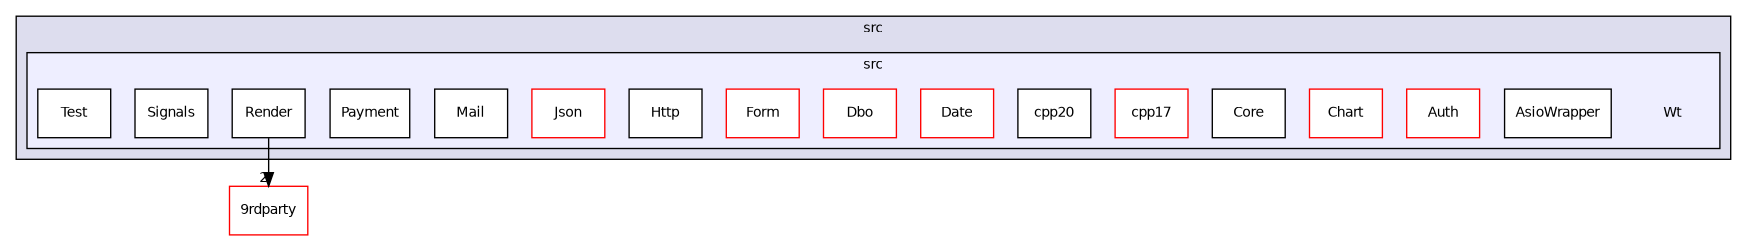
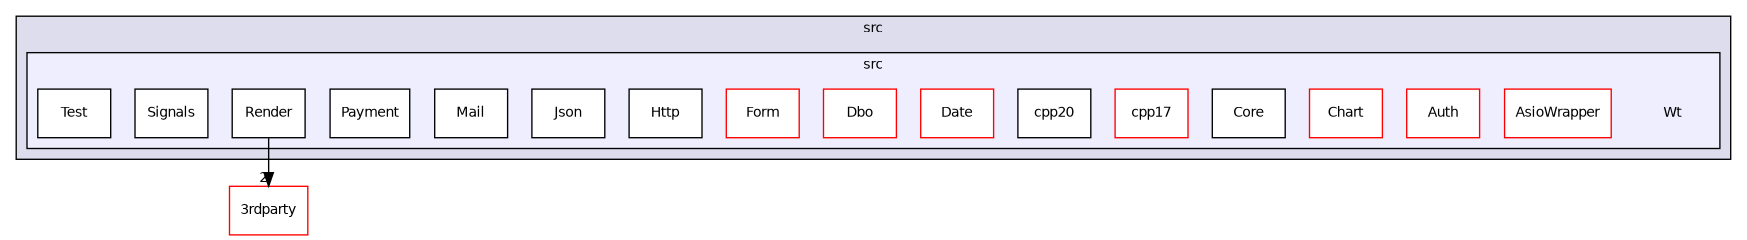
node "Json": color red -> black
node "AsioWrapper": color black -> red
node "9rdparty": label "9rdparty" -> "3rdparty"
